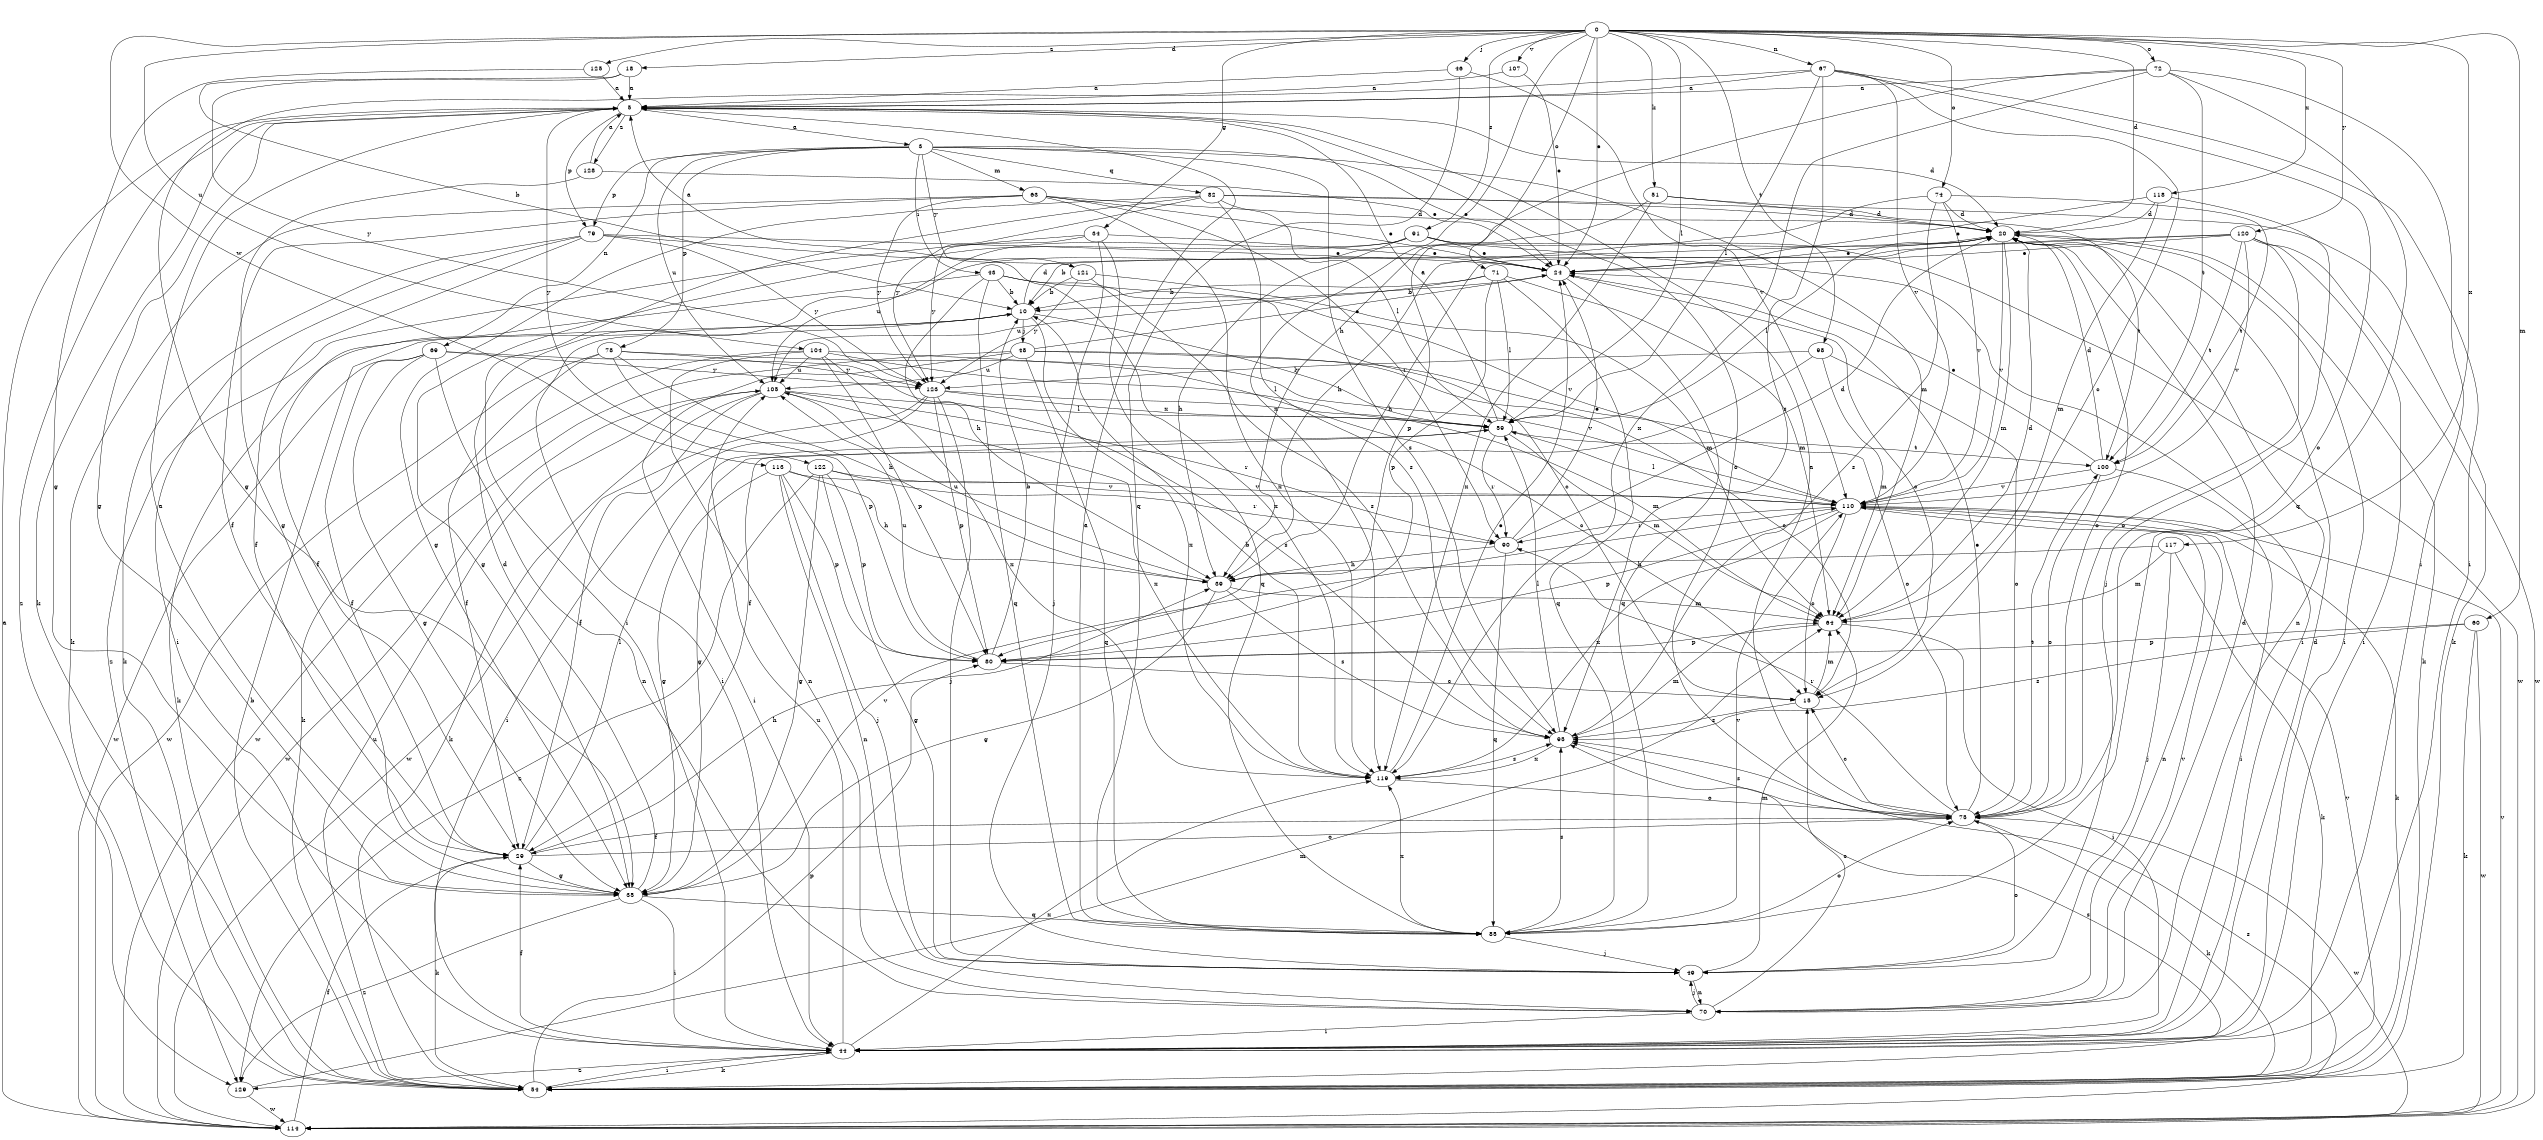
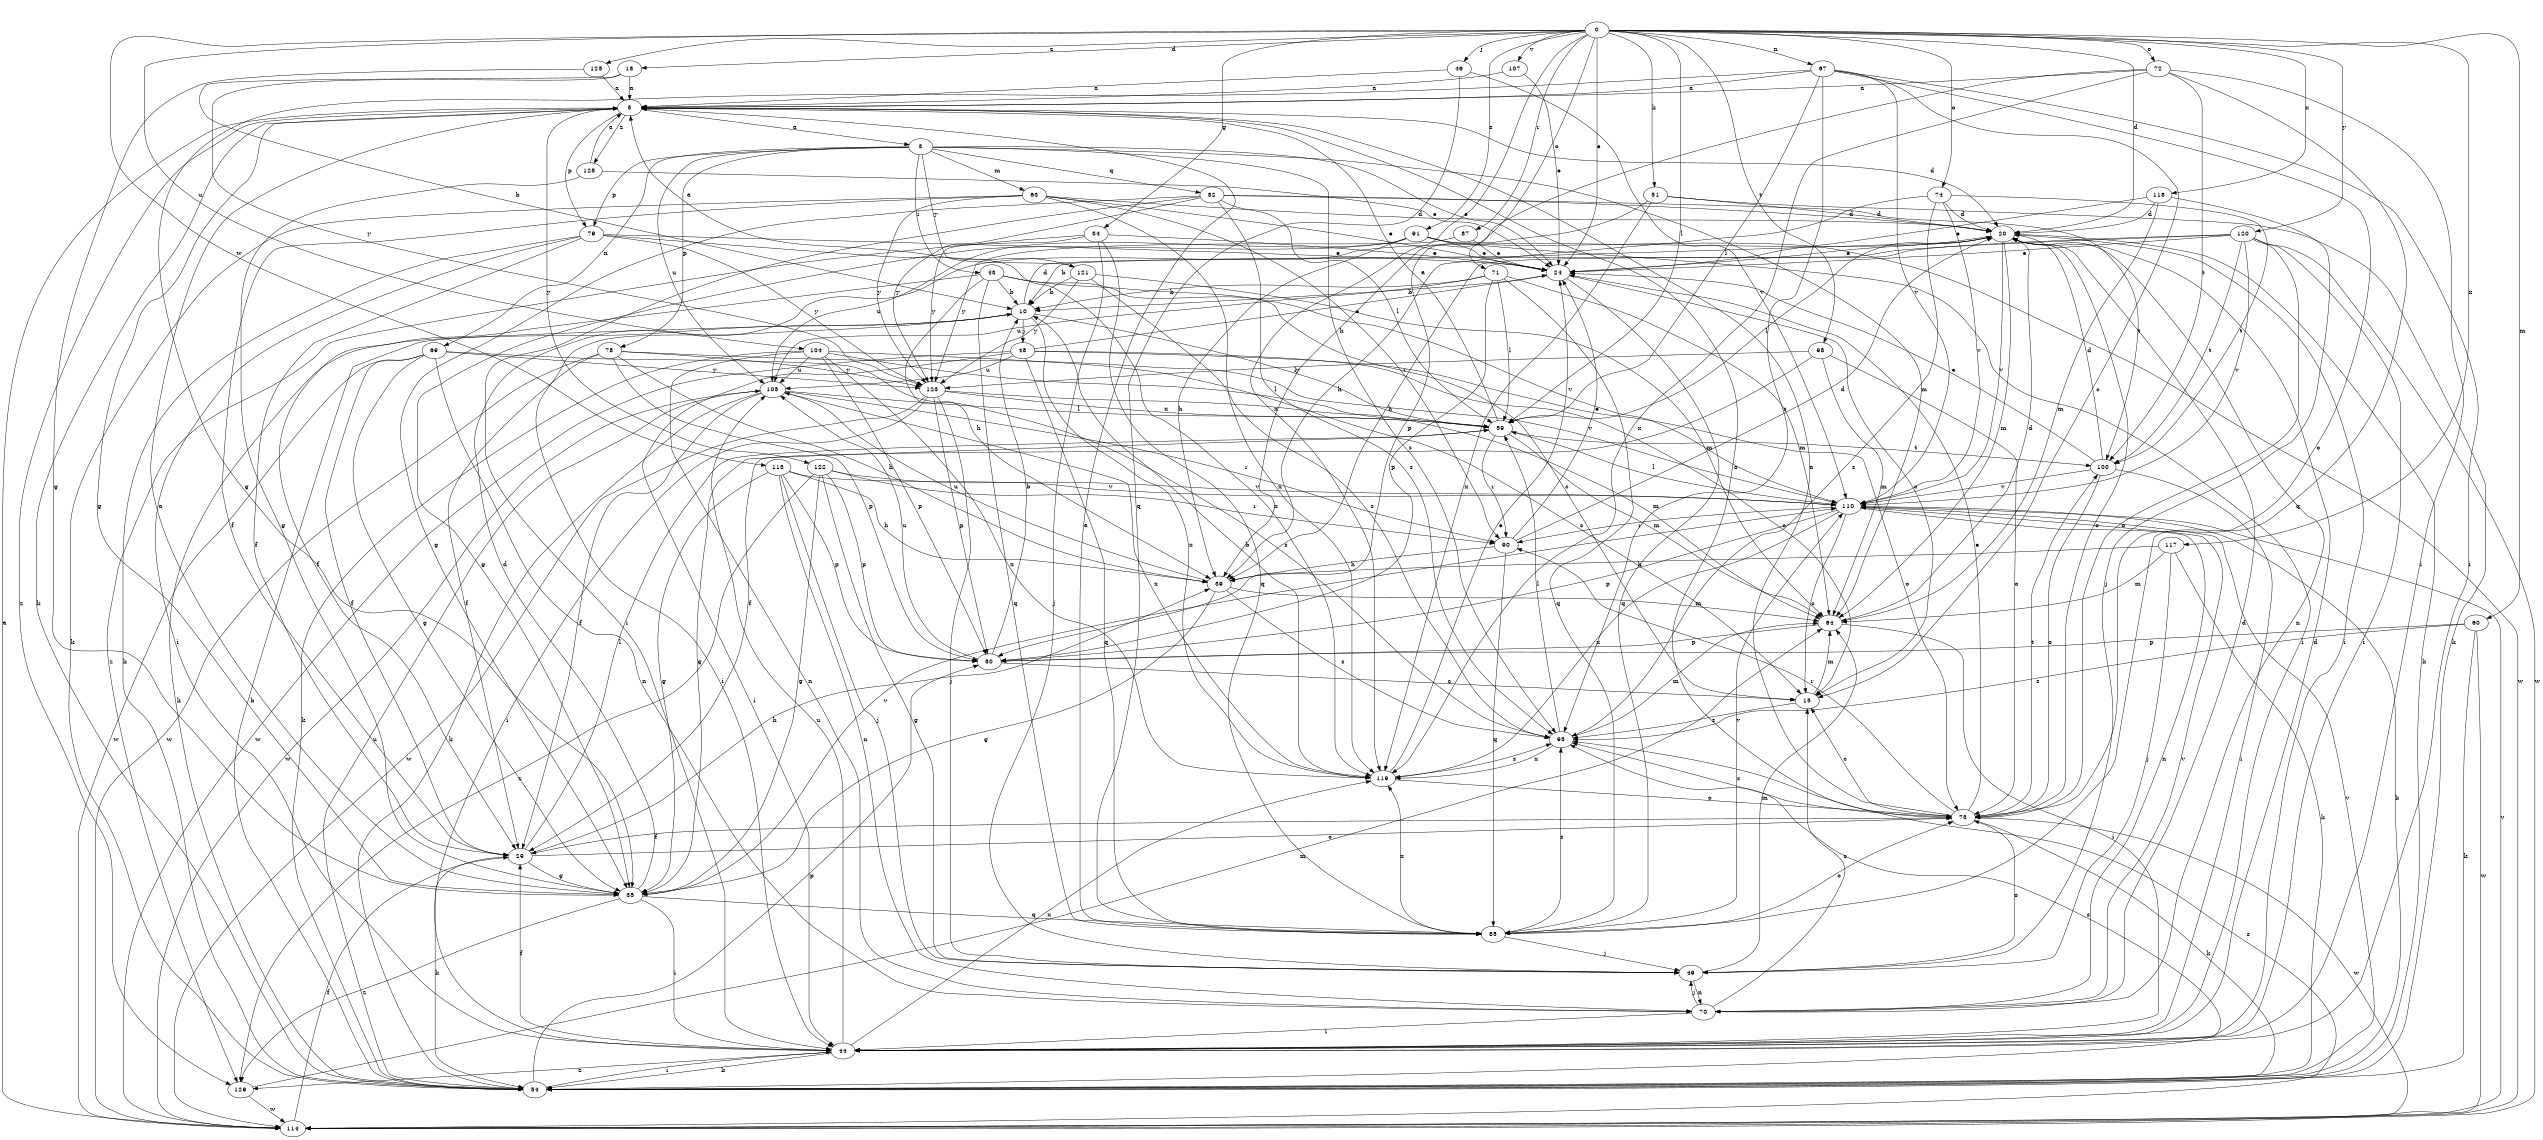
node "87": added
